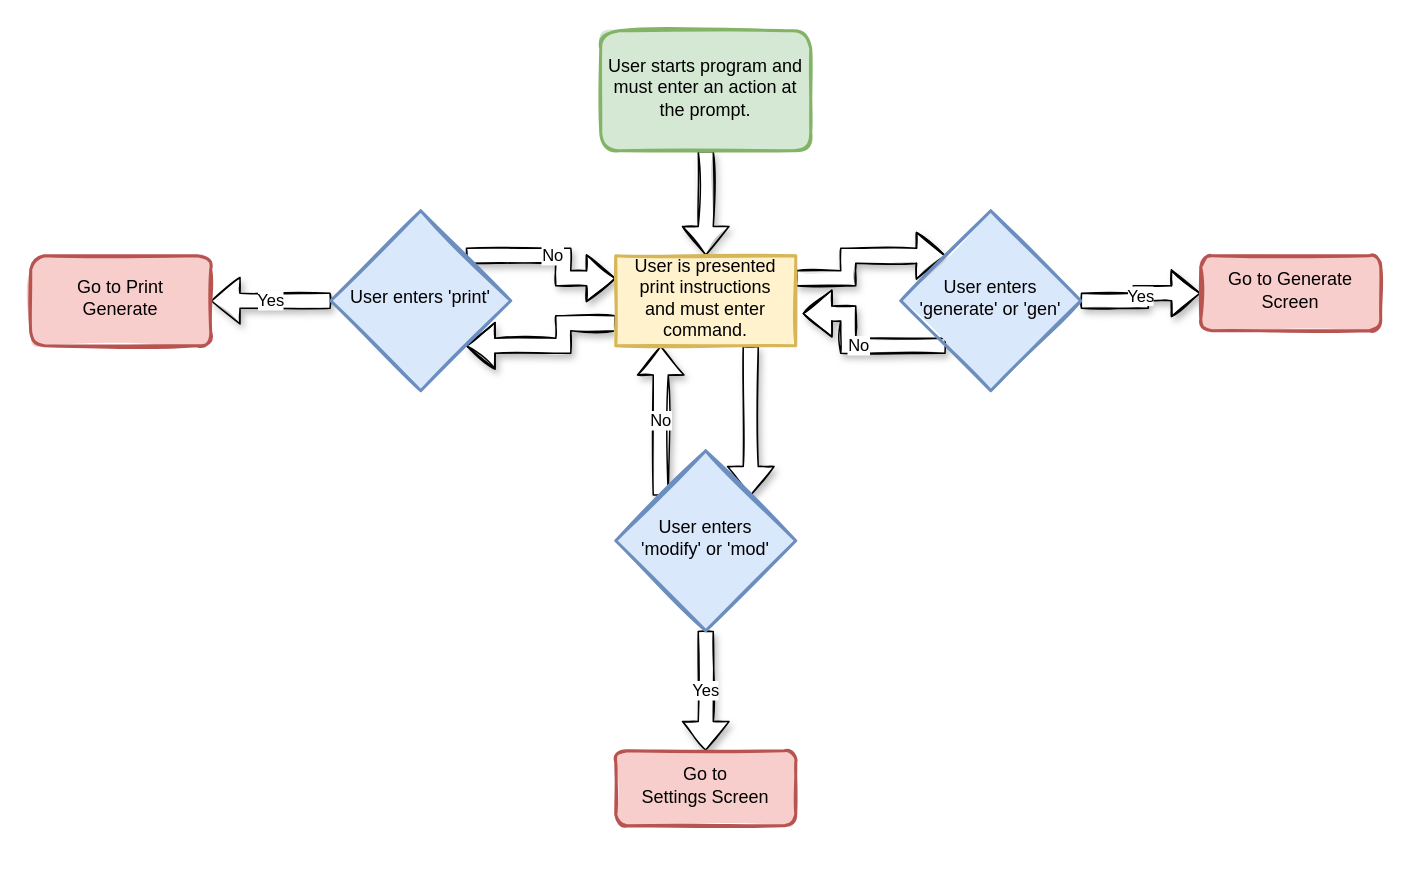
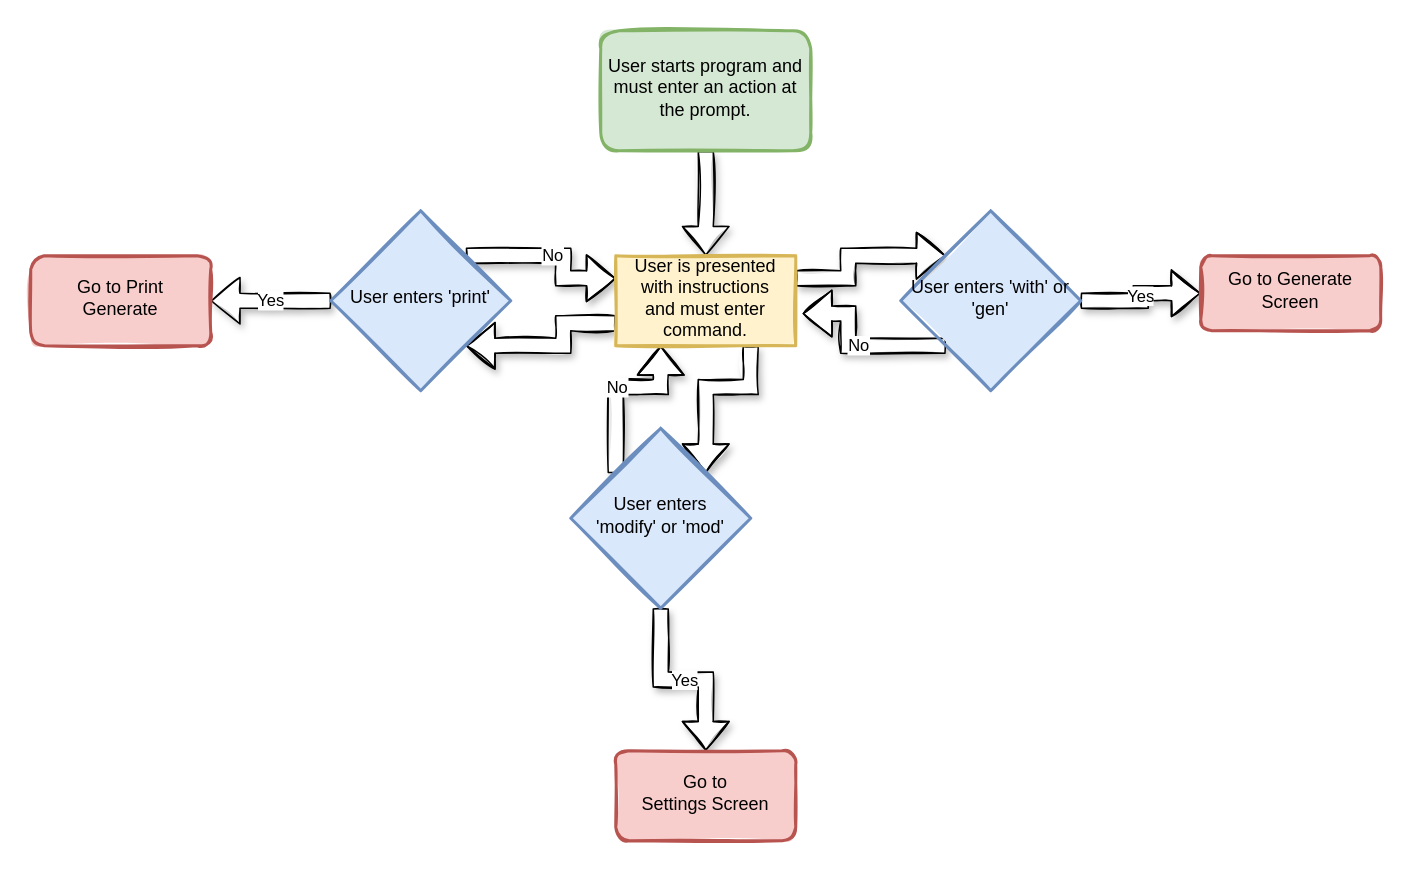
node "User is presented print instructions and must enter command.": label "User is presented print instructions and must enter command." -> "User is presented with instructions and must enter command."
node "User enters 'generate' or 'gen'": label "User enters 'generate' or 'gen'" -> "User enters 'with' or 'gen'"
node "User enters 'modify' or 'mod'": moved (706, 541) -> (661, 518)
node "Go to Settings Screen": size 180x75 -> 180x90
